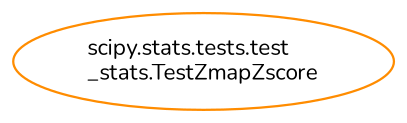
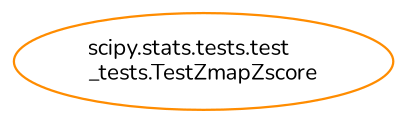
node "scipy.stats.tests.test _stats.TestZmapZscore": label "scipy.stats.tests.test _stats.TestZmapZscore" -> "scipy.stats.tests.test _tests.TestZmapZscore"
